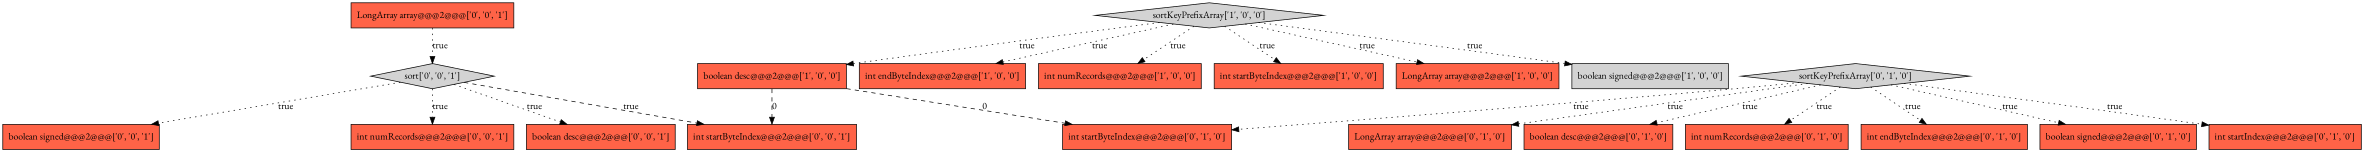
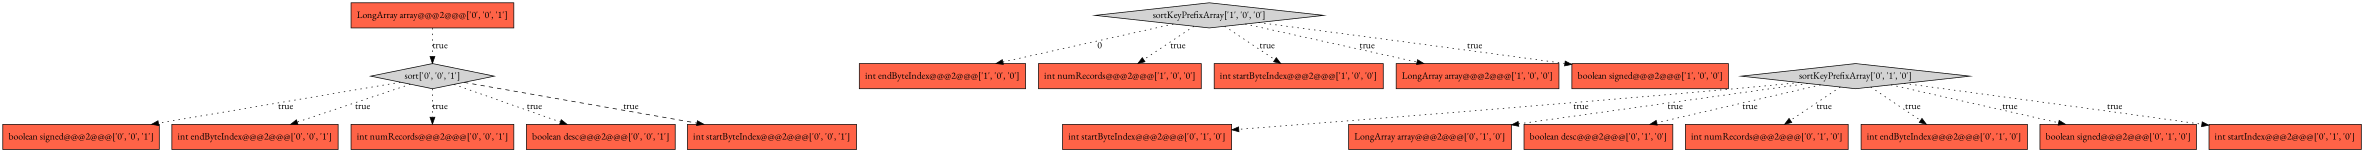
edge "sortKeyPrefixArray['1', '0', '0']" -> "int endByteIndex@@@2@@@['1', '0', '0']": label "true" -> "0"
node "boolean desc@@@2@@@['1', '0', '0']": removed
node "boolean signed@@@2@@@['1', '0', '0']": fillcolor lightgray -> tomato
node "int endByteIndex@@@2@@@['0', '0', '1']": added
